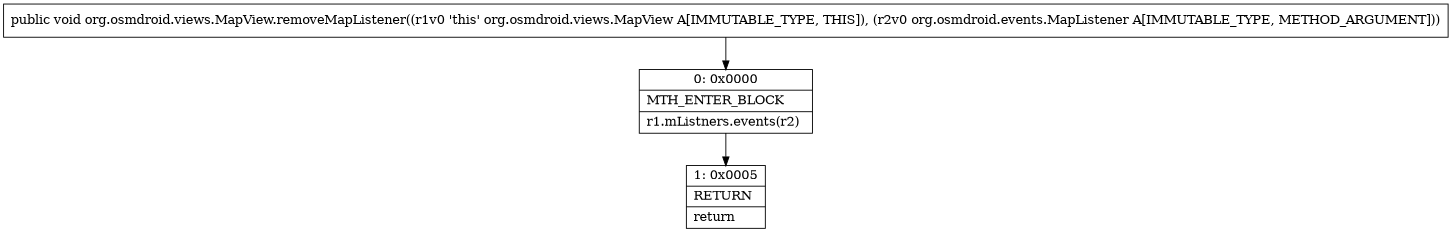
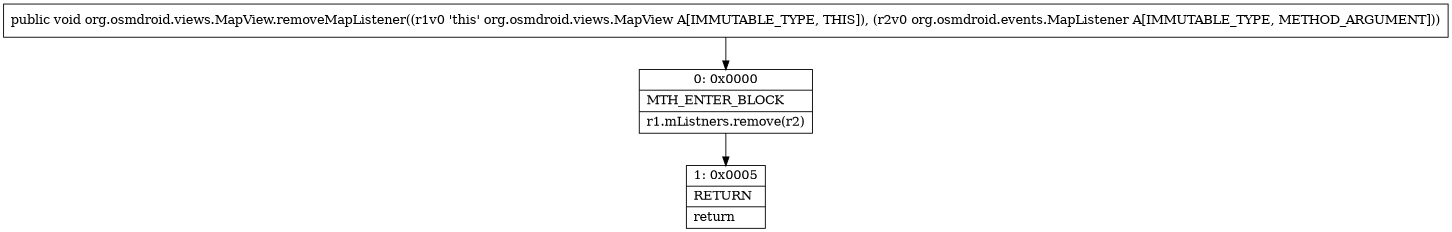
node "0: 0x0000": text "r1.mListners.events(r2)" -> "r1.mListners.remove(r2)"
